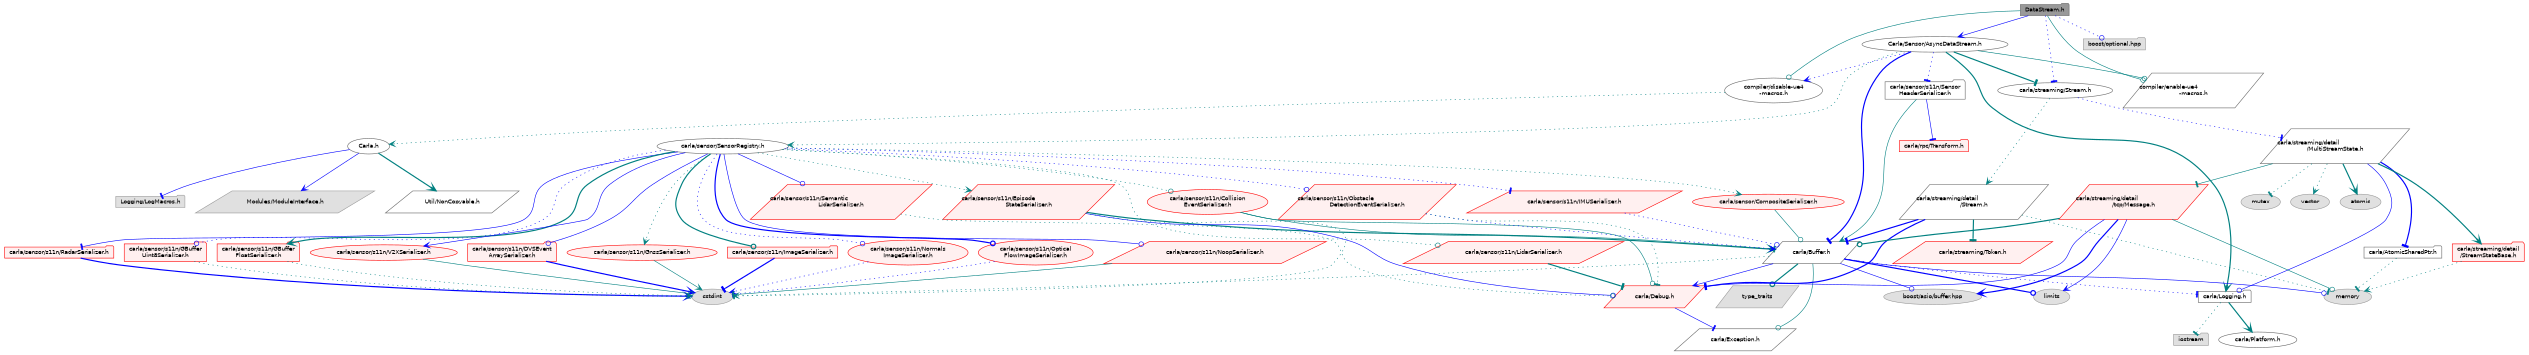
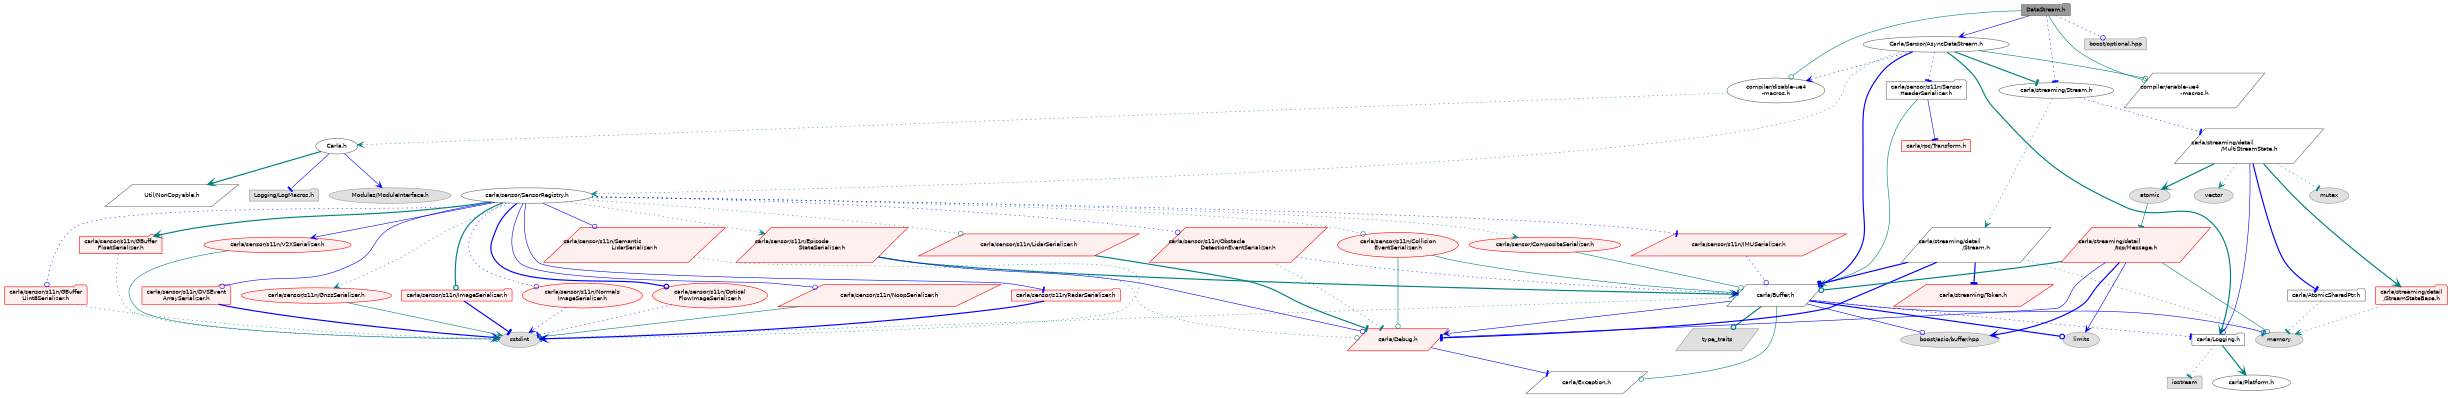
edge "carla/streaming/detail /MultiStreamState.h" -> "carla/streaming/detail /tcp/Message.h": now "atomic" -> "carla/streaming/detail /tcp/Message.h"
node "Modules/ModuleInterface.h": shape parallelogram -> ellipse
edge "carla/streaming/detail /Stream.h" -> "carla/streaming/Token.h": color teal -> blue
